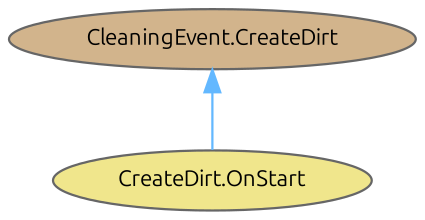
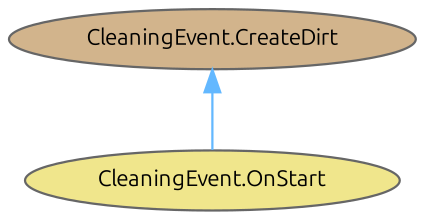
node "CreateDirt.OnStart": label "CreateDirt.OnStart" -> "CleaningEvent.OnStart"
